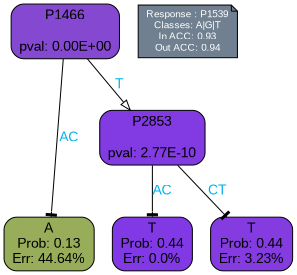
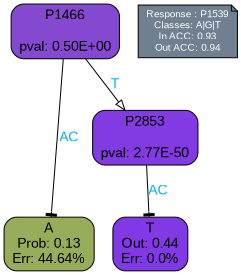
node "P1466 pval: 0.00E+00": label "P1466 pval: 0.00E+00" -> "P1466 pval: 0.50E+00"
node "P2853 pval: 2.77E-10": label "P2853 pval: 2.77E-10" -> "P2853 pval: 2.77E-50"
node "T Prob: 0.44 Err: 0.0%": label "T Prob: 0.44 Err: 0.0%" -> "T Out: 0.44 Err: 0.0%"
node "T Prob: 0.44 Err: 3.23%": removed
